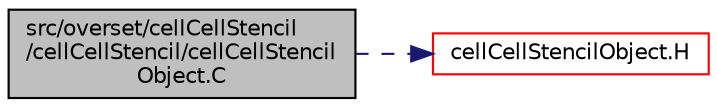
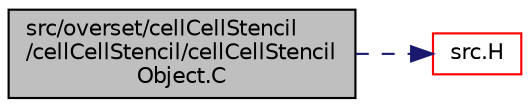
node "cellCellStencilObject.H": label "cellCellStencilObject.H" -> "src.H"
